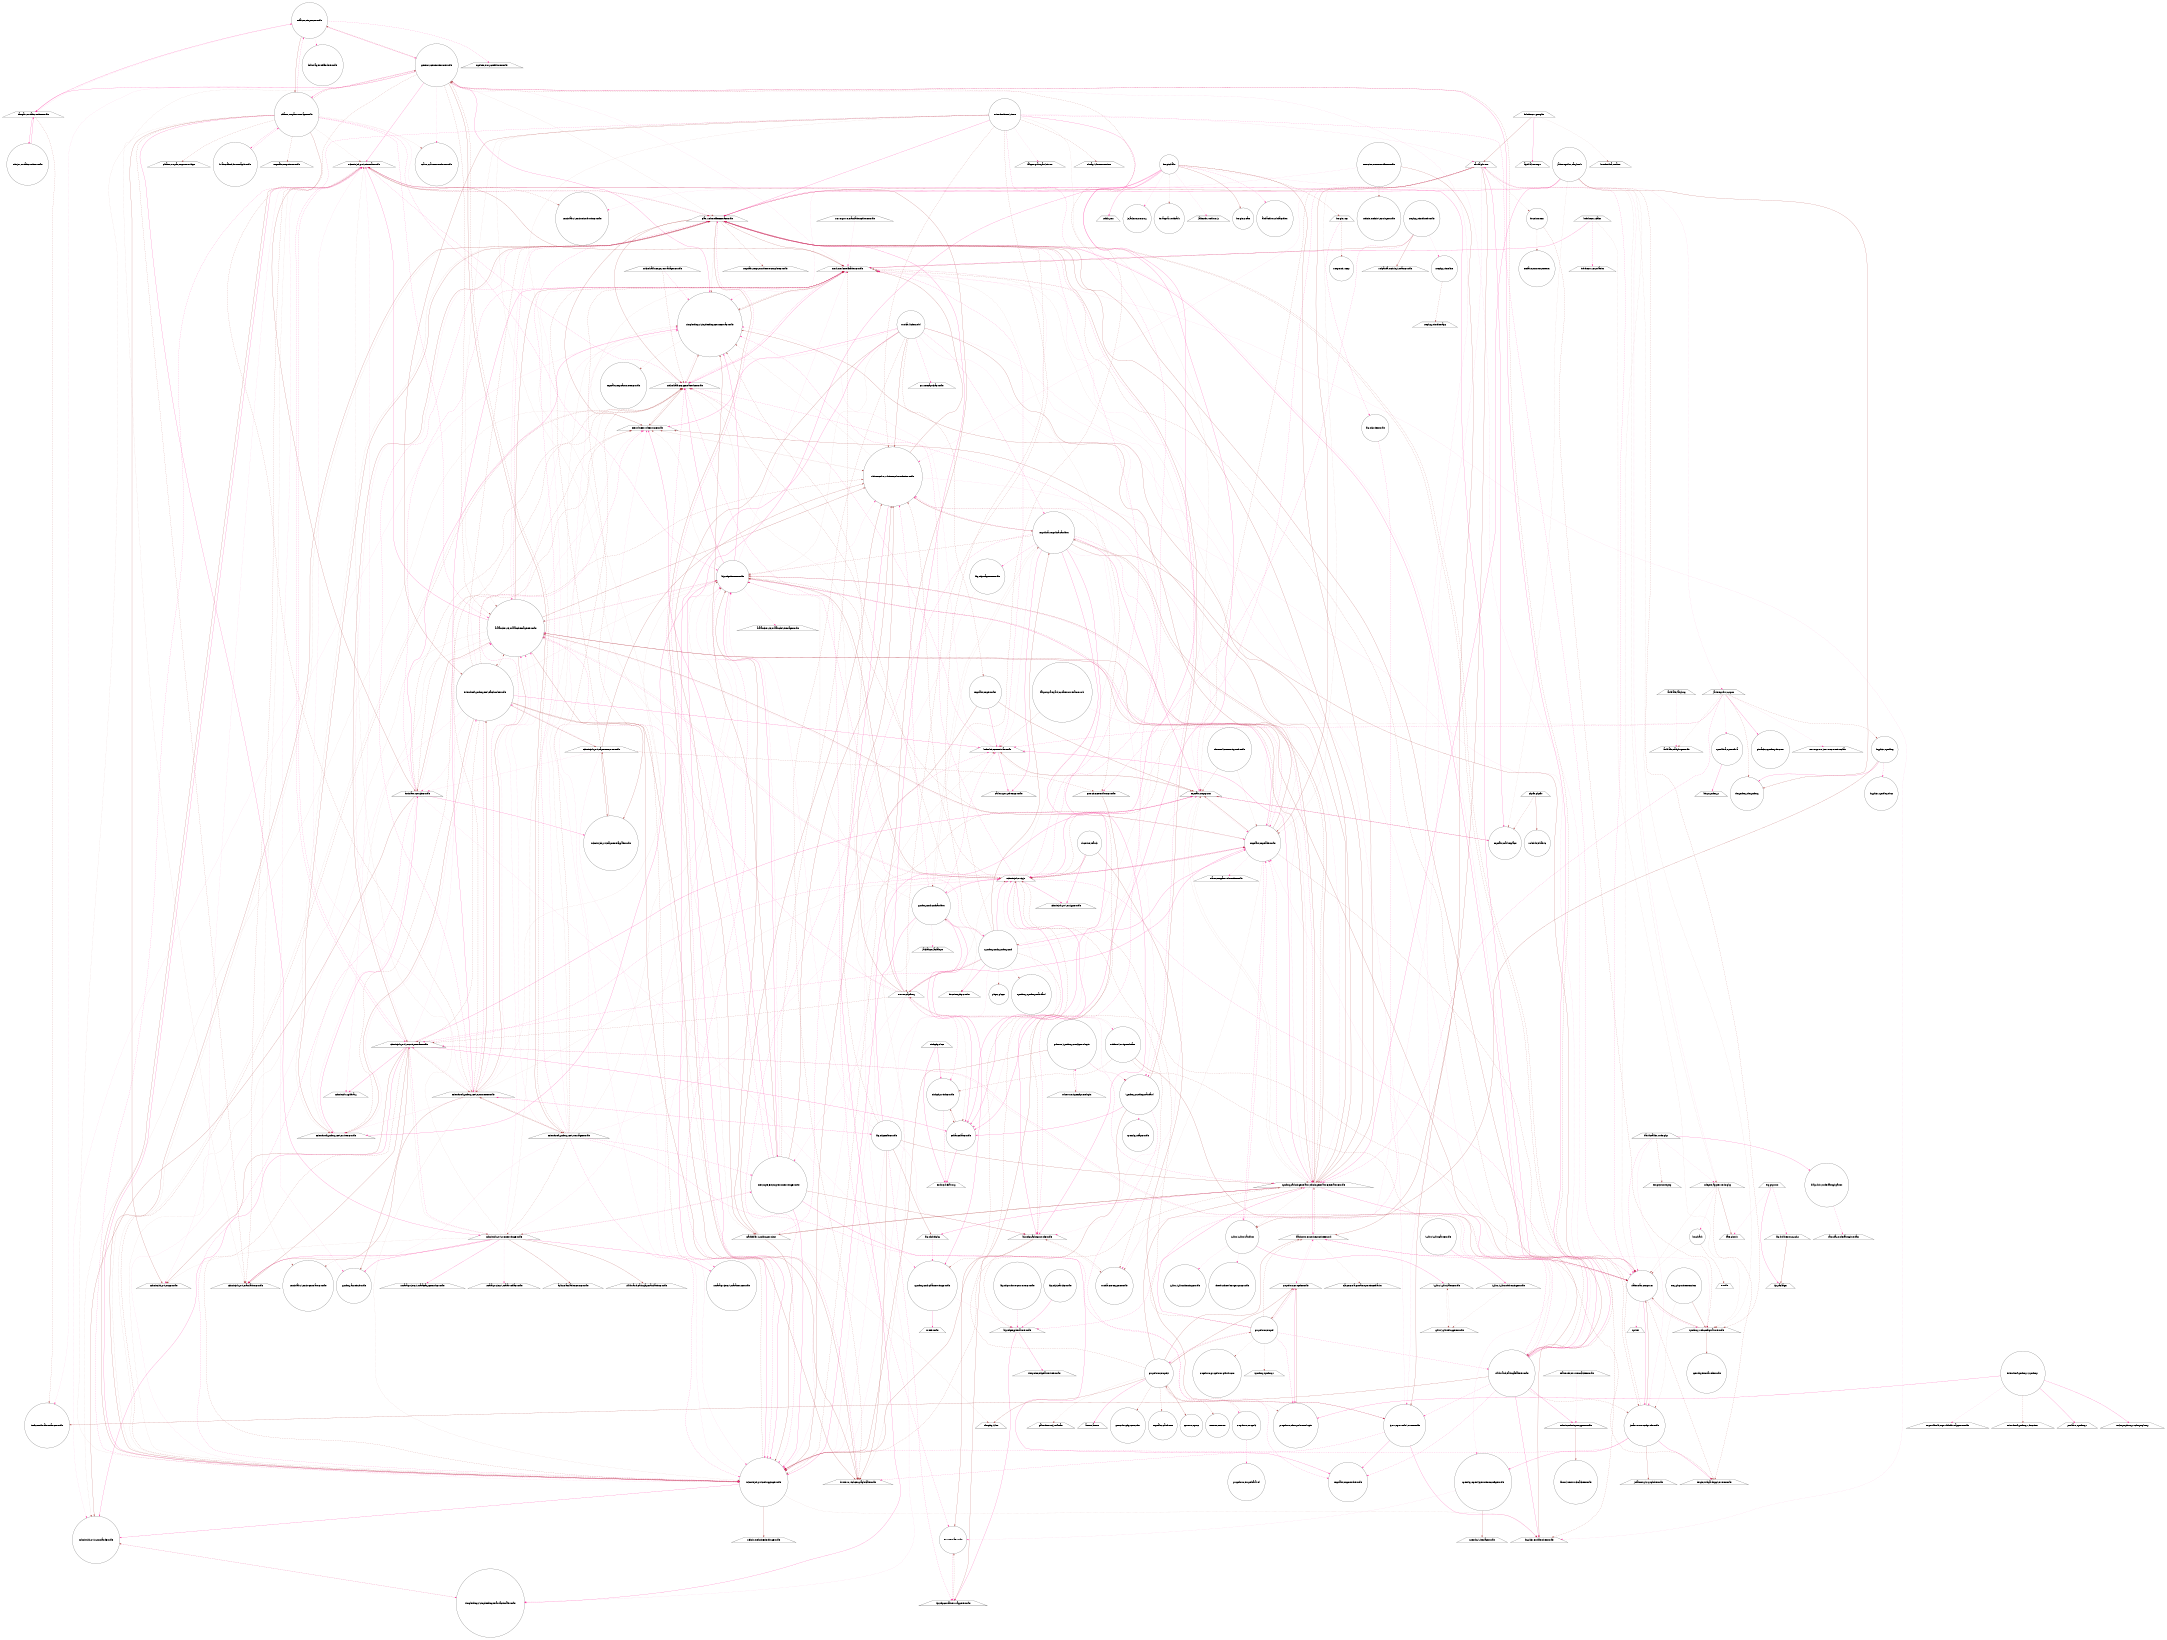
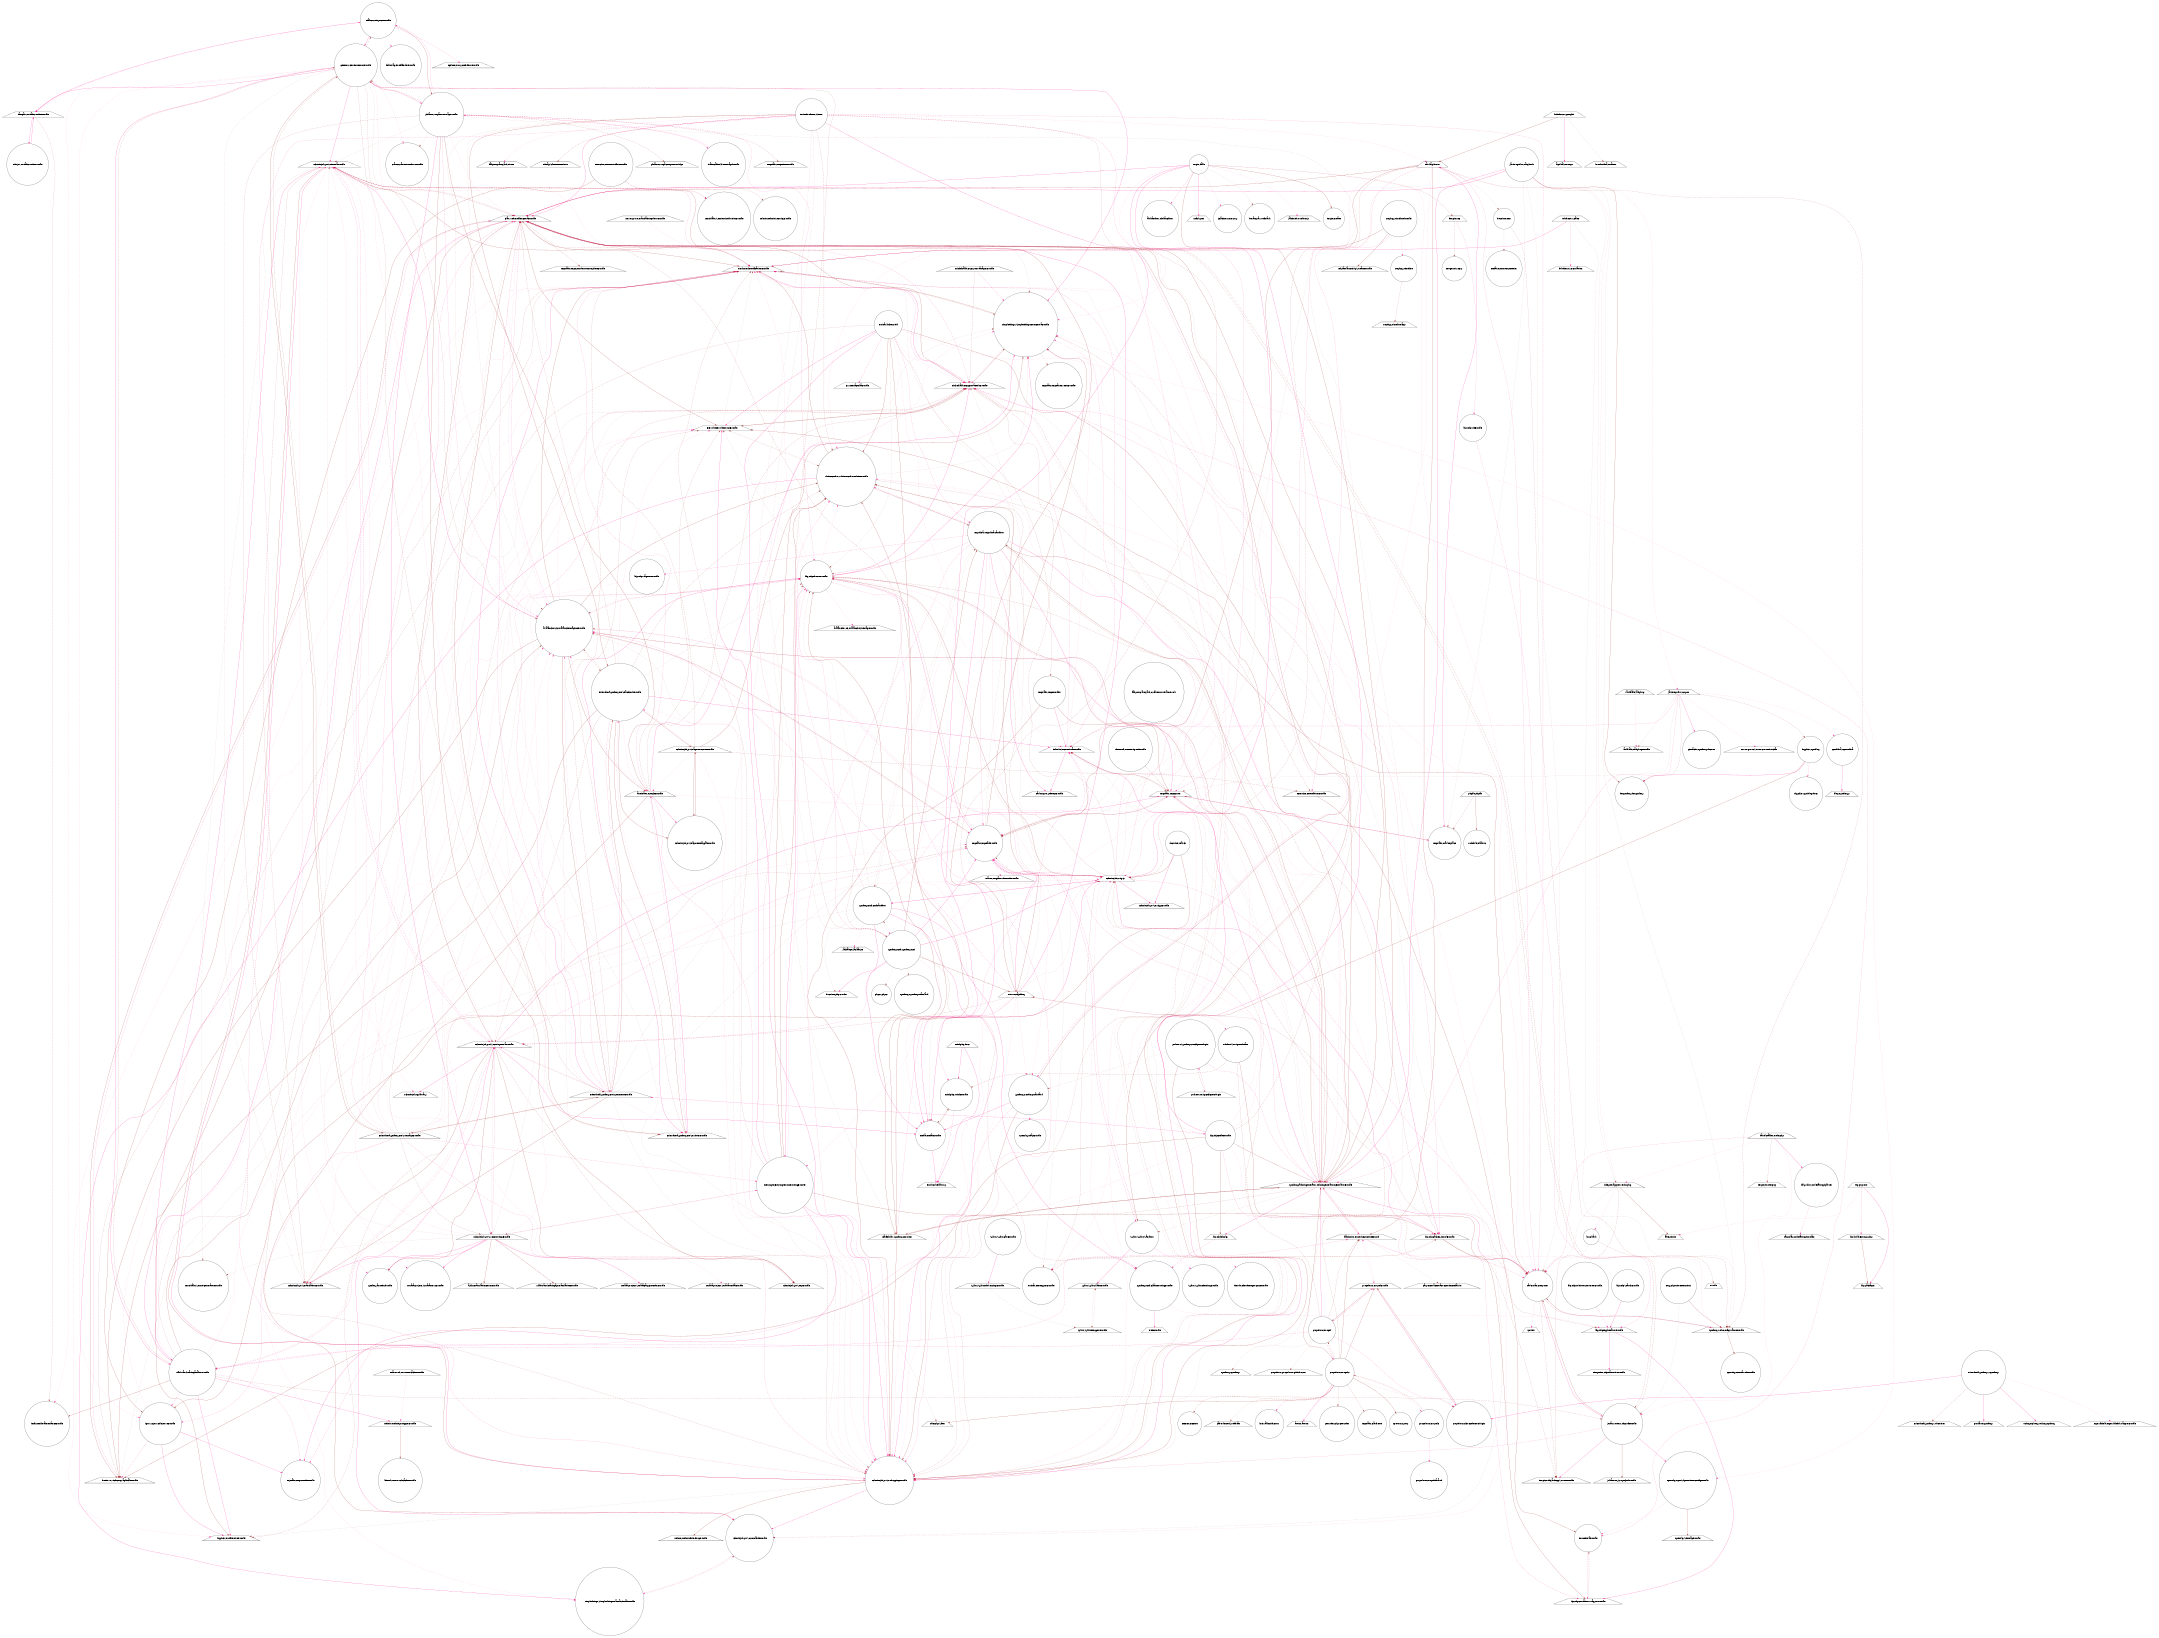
node "propelorm/propelorm.github.com": shape circle -> trapezium
node "kriswallsmith/Buzz": added
